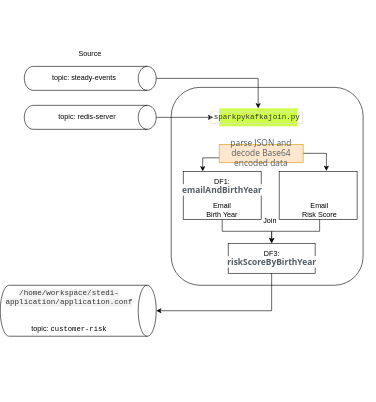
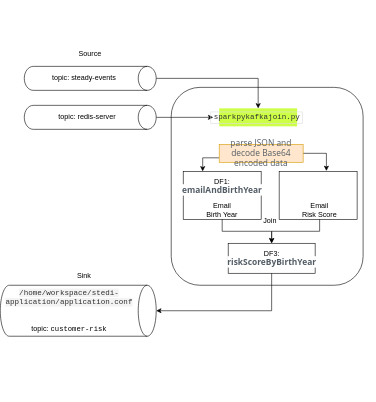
node "Sink": added
